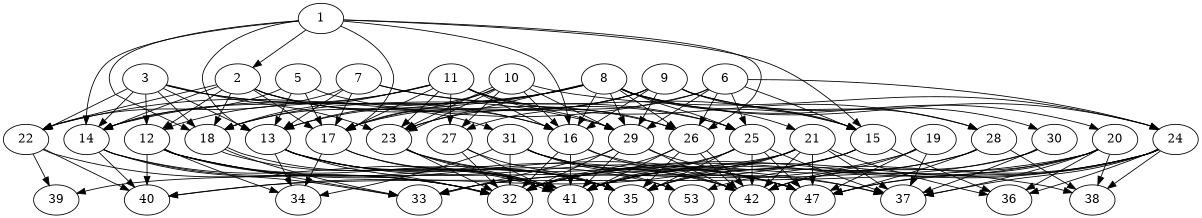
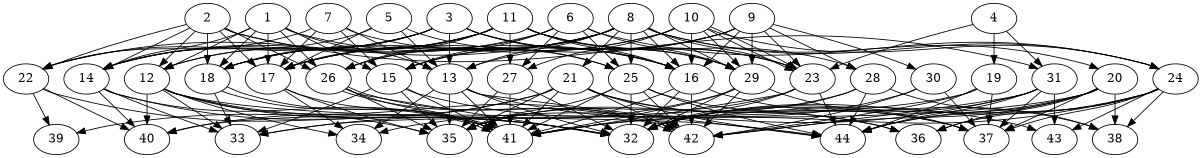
node "4": added
edge "1" -> "2": now "1" -> "12"
node "53": label "53" -> "43"
node "47": label "47" -> "44"
